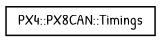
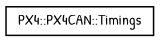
node "PX4::PX8CAN::Timings": label "PX4::PX8CAN::Timings" -> "PX4::PX4CAN::Timings"
